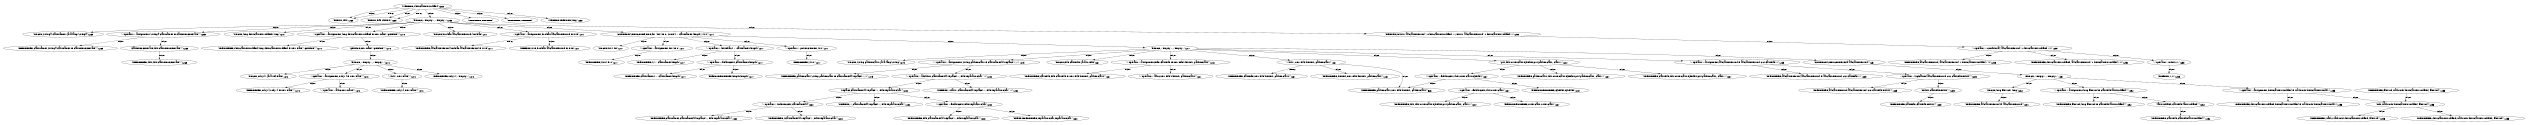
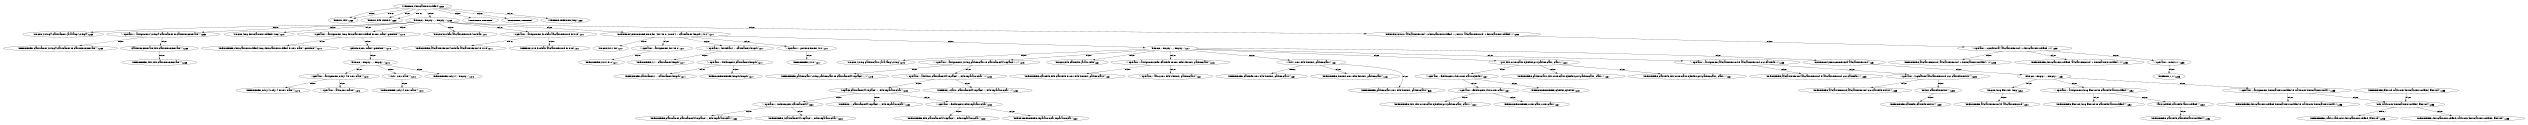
edge "(<operator>.lessThan,i < classnames.length)" -> "(<operator>.fieldAccess,classnames.length)": removed, label "AST:"
node "(LOCAL,$obj14: java.util.Date)": removed
edge "(<operator>.fieldAccess,this.outerClass.ejbFiles)" -> "(IDENTIFIER,pathToClass,new File(destDir, pathToClass))": now "(<operator>.fieldAccess,this.outerClass.ejbFiles)" -> "(<operator>.fieldAccess,this.outerClass)"
edge "(min,Math.min(destClassesModified, fileMod))" -> "(IDENTIFIER,Math,Math.min(destClassesModified, fileMod))": label "AST: " -> "DDG: "
